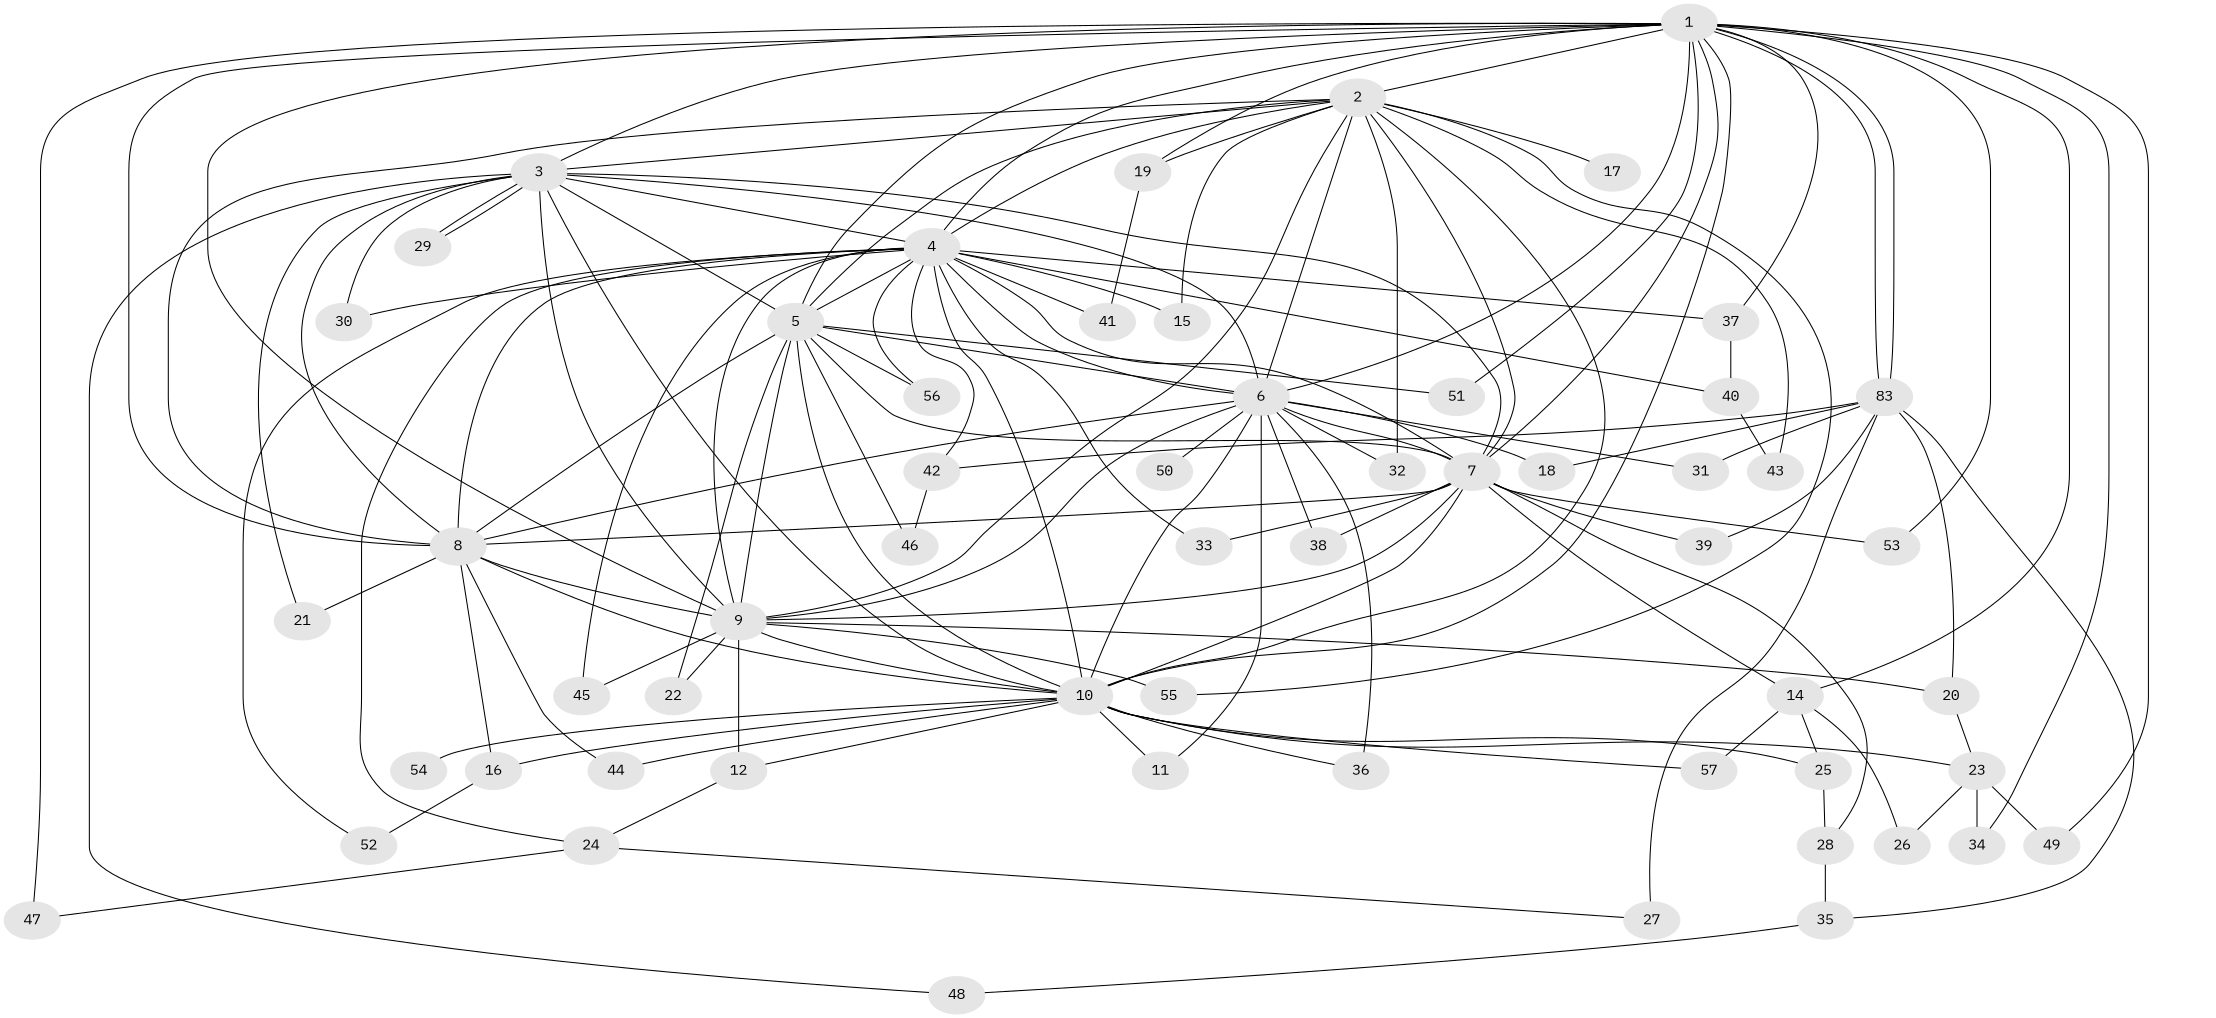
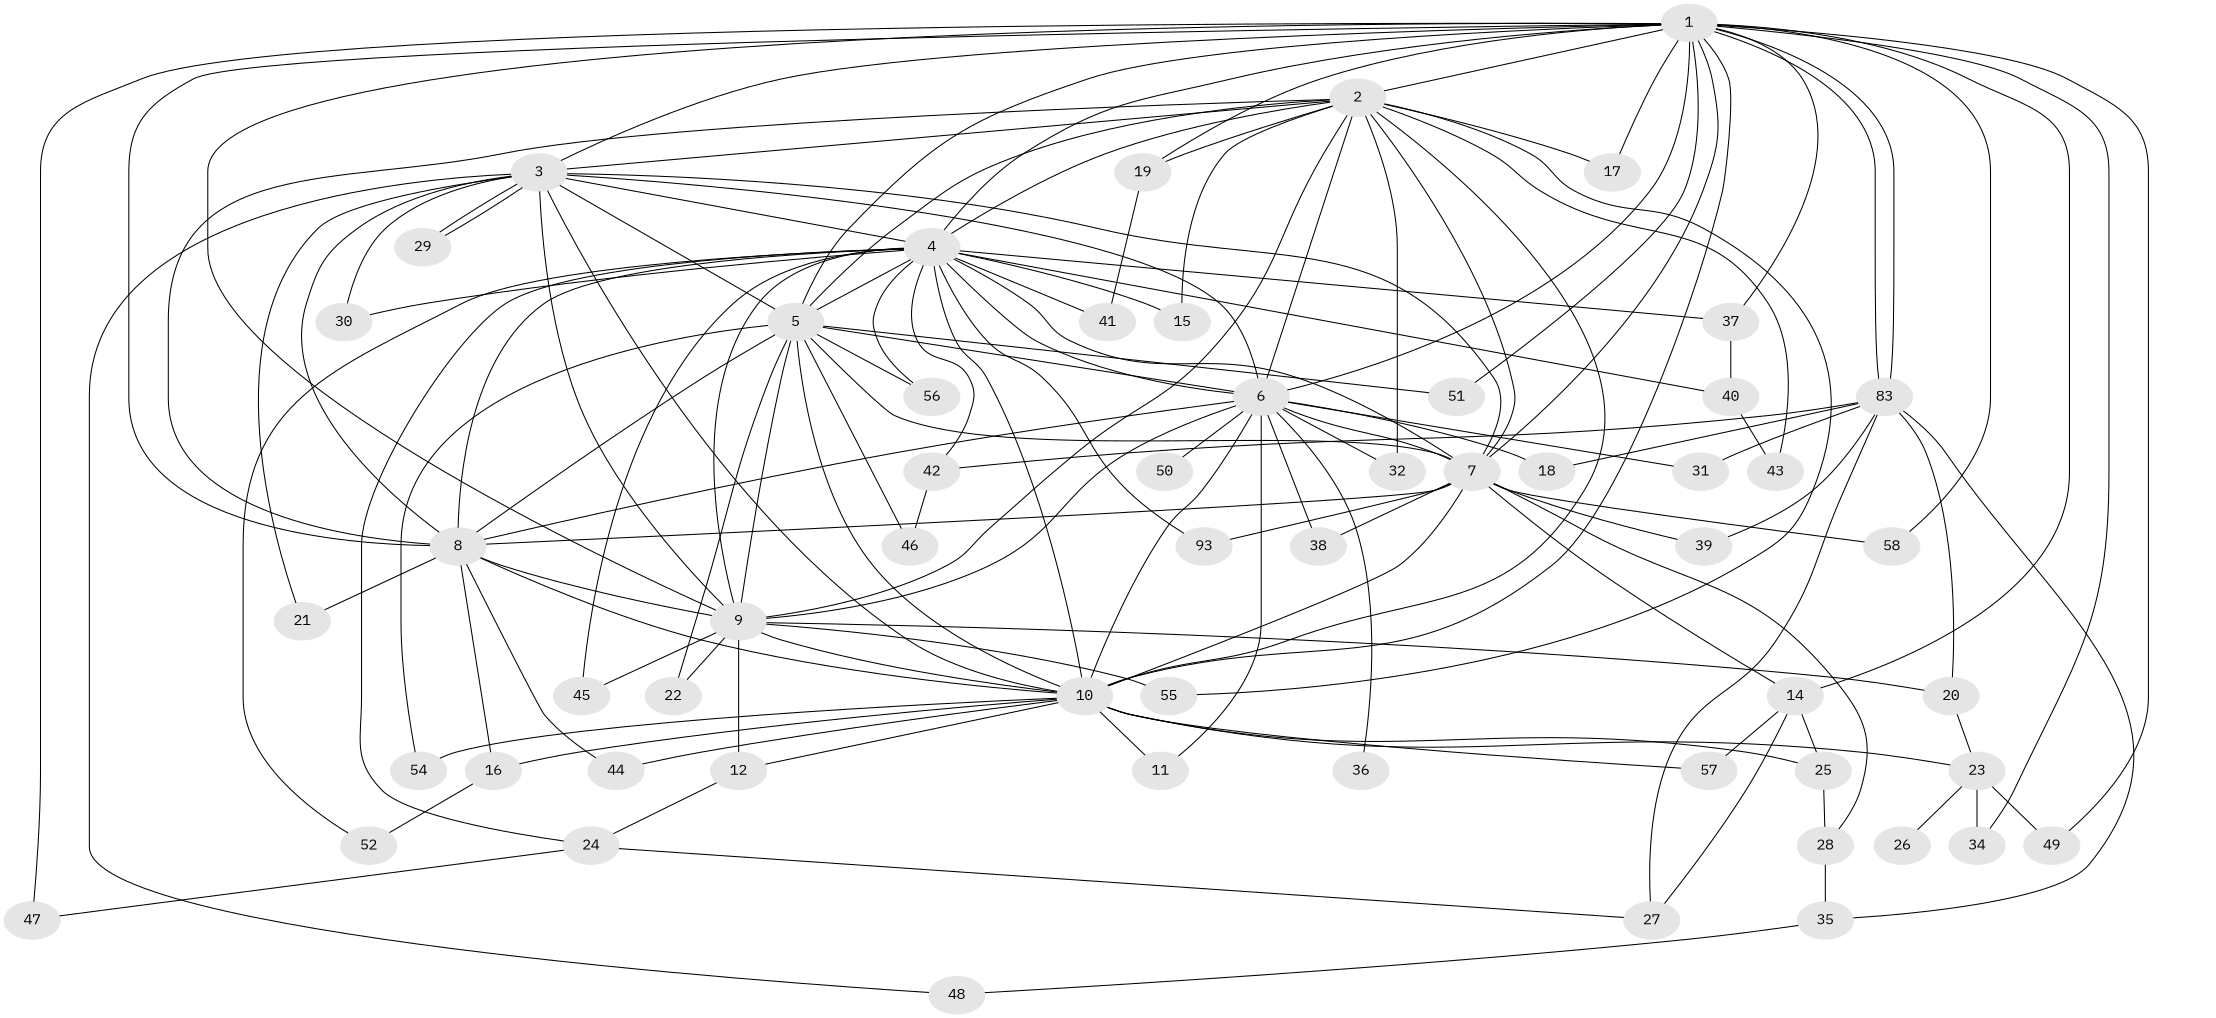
edge "1" -- "17": added
edge "5" -- "54": added
node "33": label "33" -> "93"
node "53": label "53" -> "58"
edge "7" -- "9": removed
edge "10" -- "36": removed
edge "14" -- "26": now "14" -- "27"
